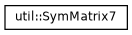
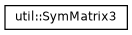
node "util::SymMatrix7": label "util::SymMatrix7" -> "util::SymMatrix3"
